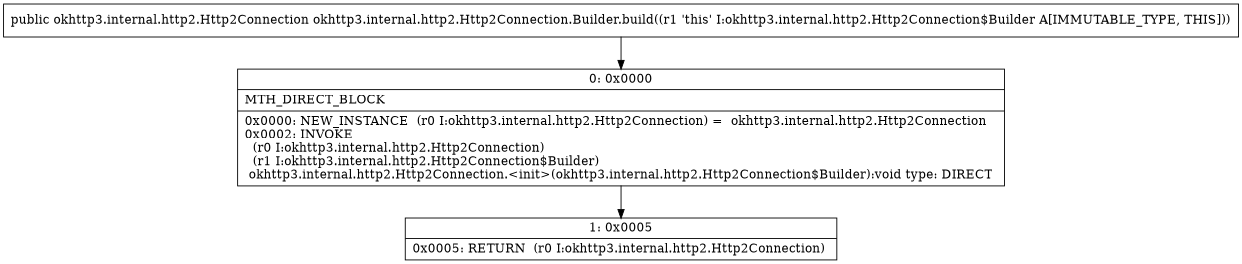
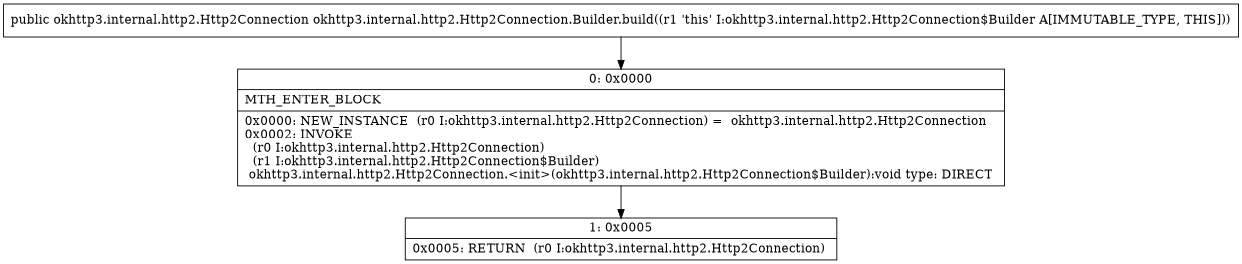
node "0: 0x0000": text "MTH_DIRECT_BLOCK" -> "MTH_ENTER_BLOCK"
